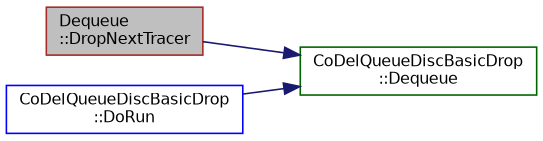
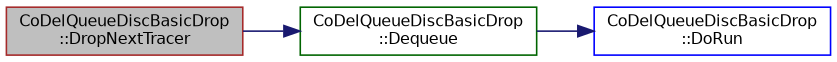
node "Dequeue ::DropNextTracer": label "Dequeue ::DropNextTracer" -> "CoDelQueueDiscBasicDrop ::DropNextTracer"
edge "CoDelQueueDiscBasicDrop ::DoRun" -> "CoDelQueueDiscBasicDrop ::Dequeue": reversed
